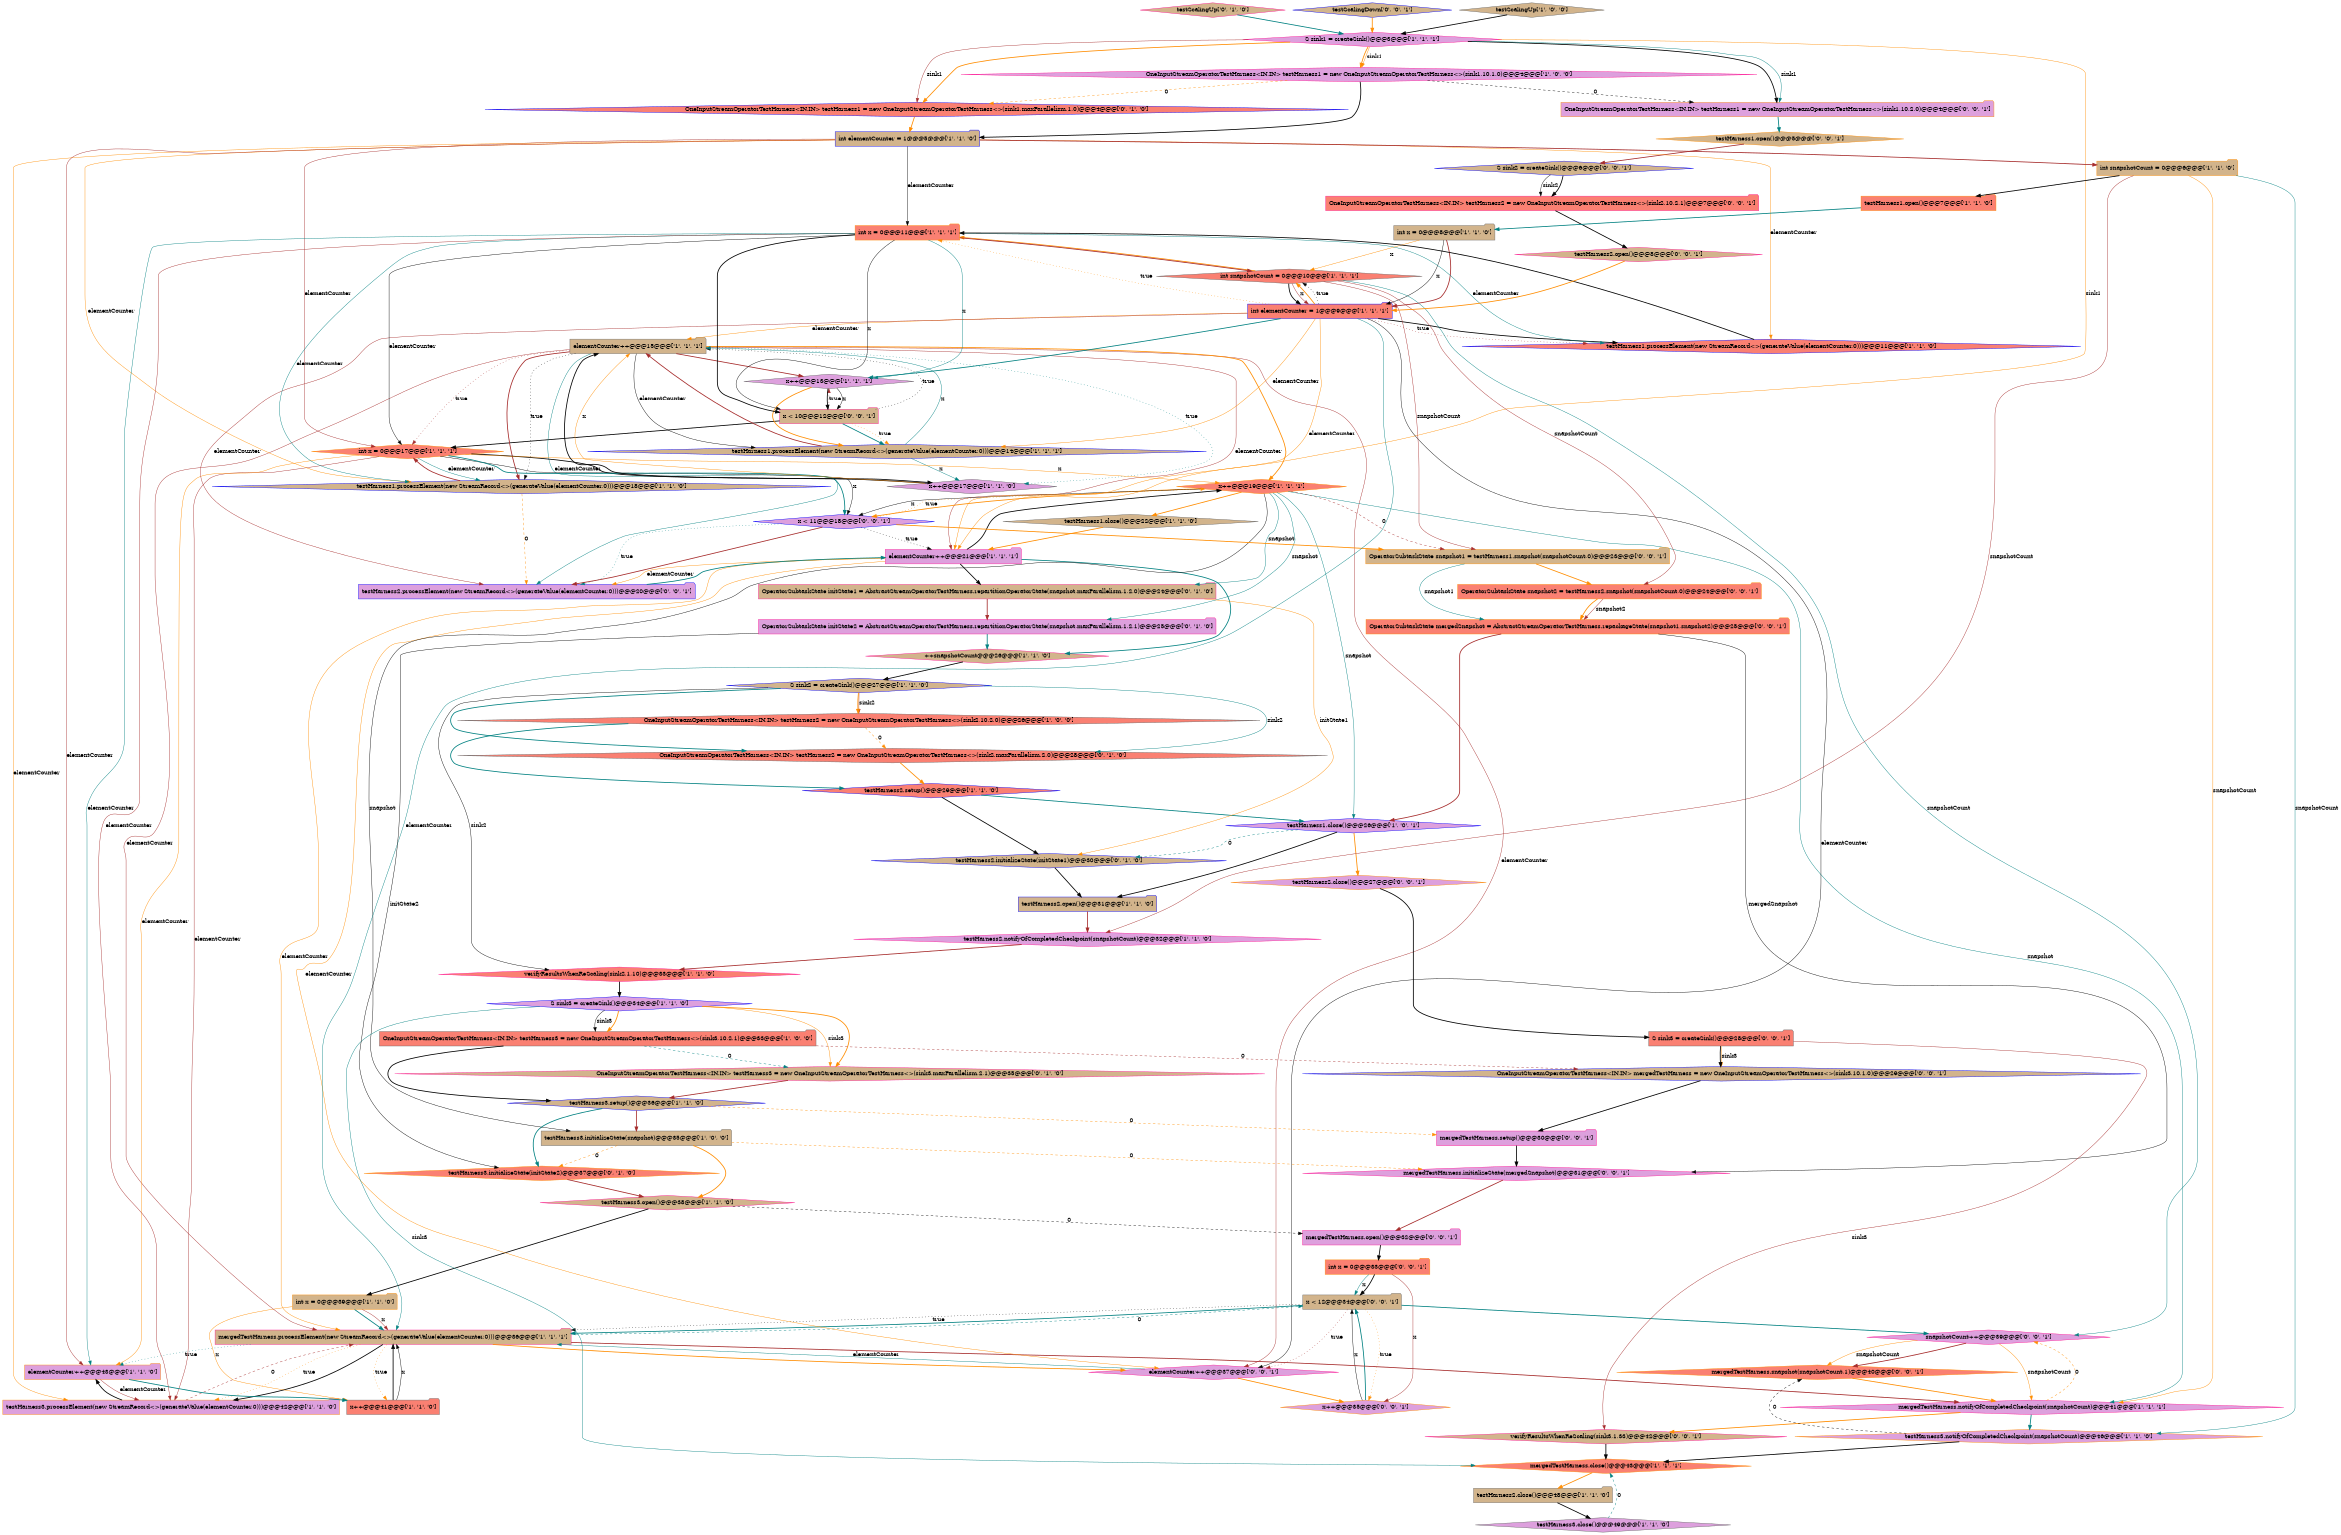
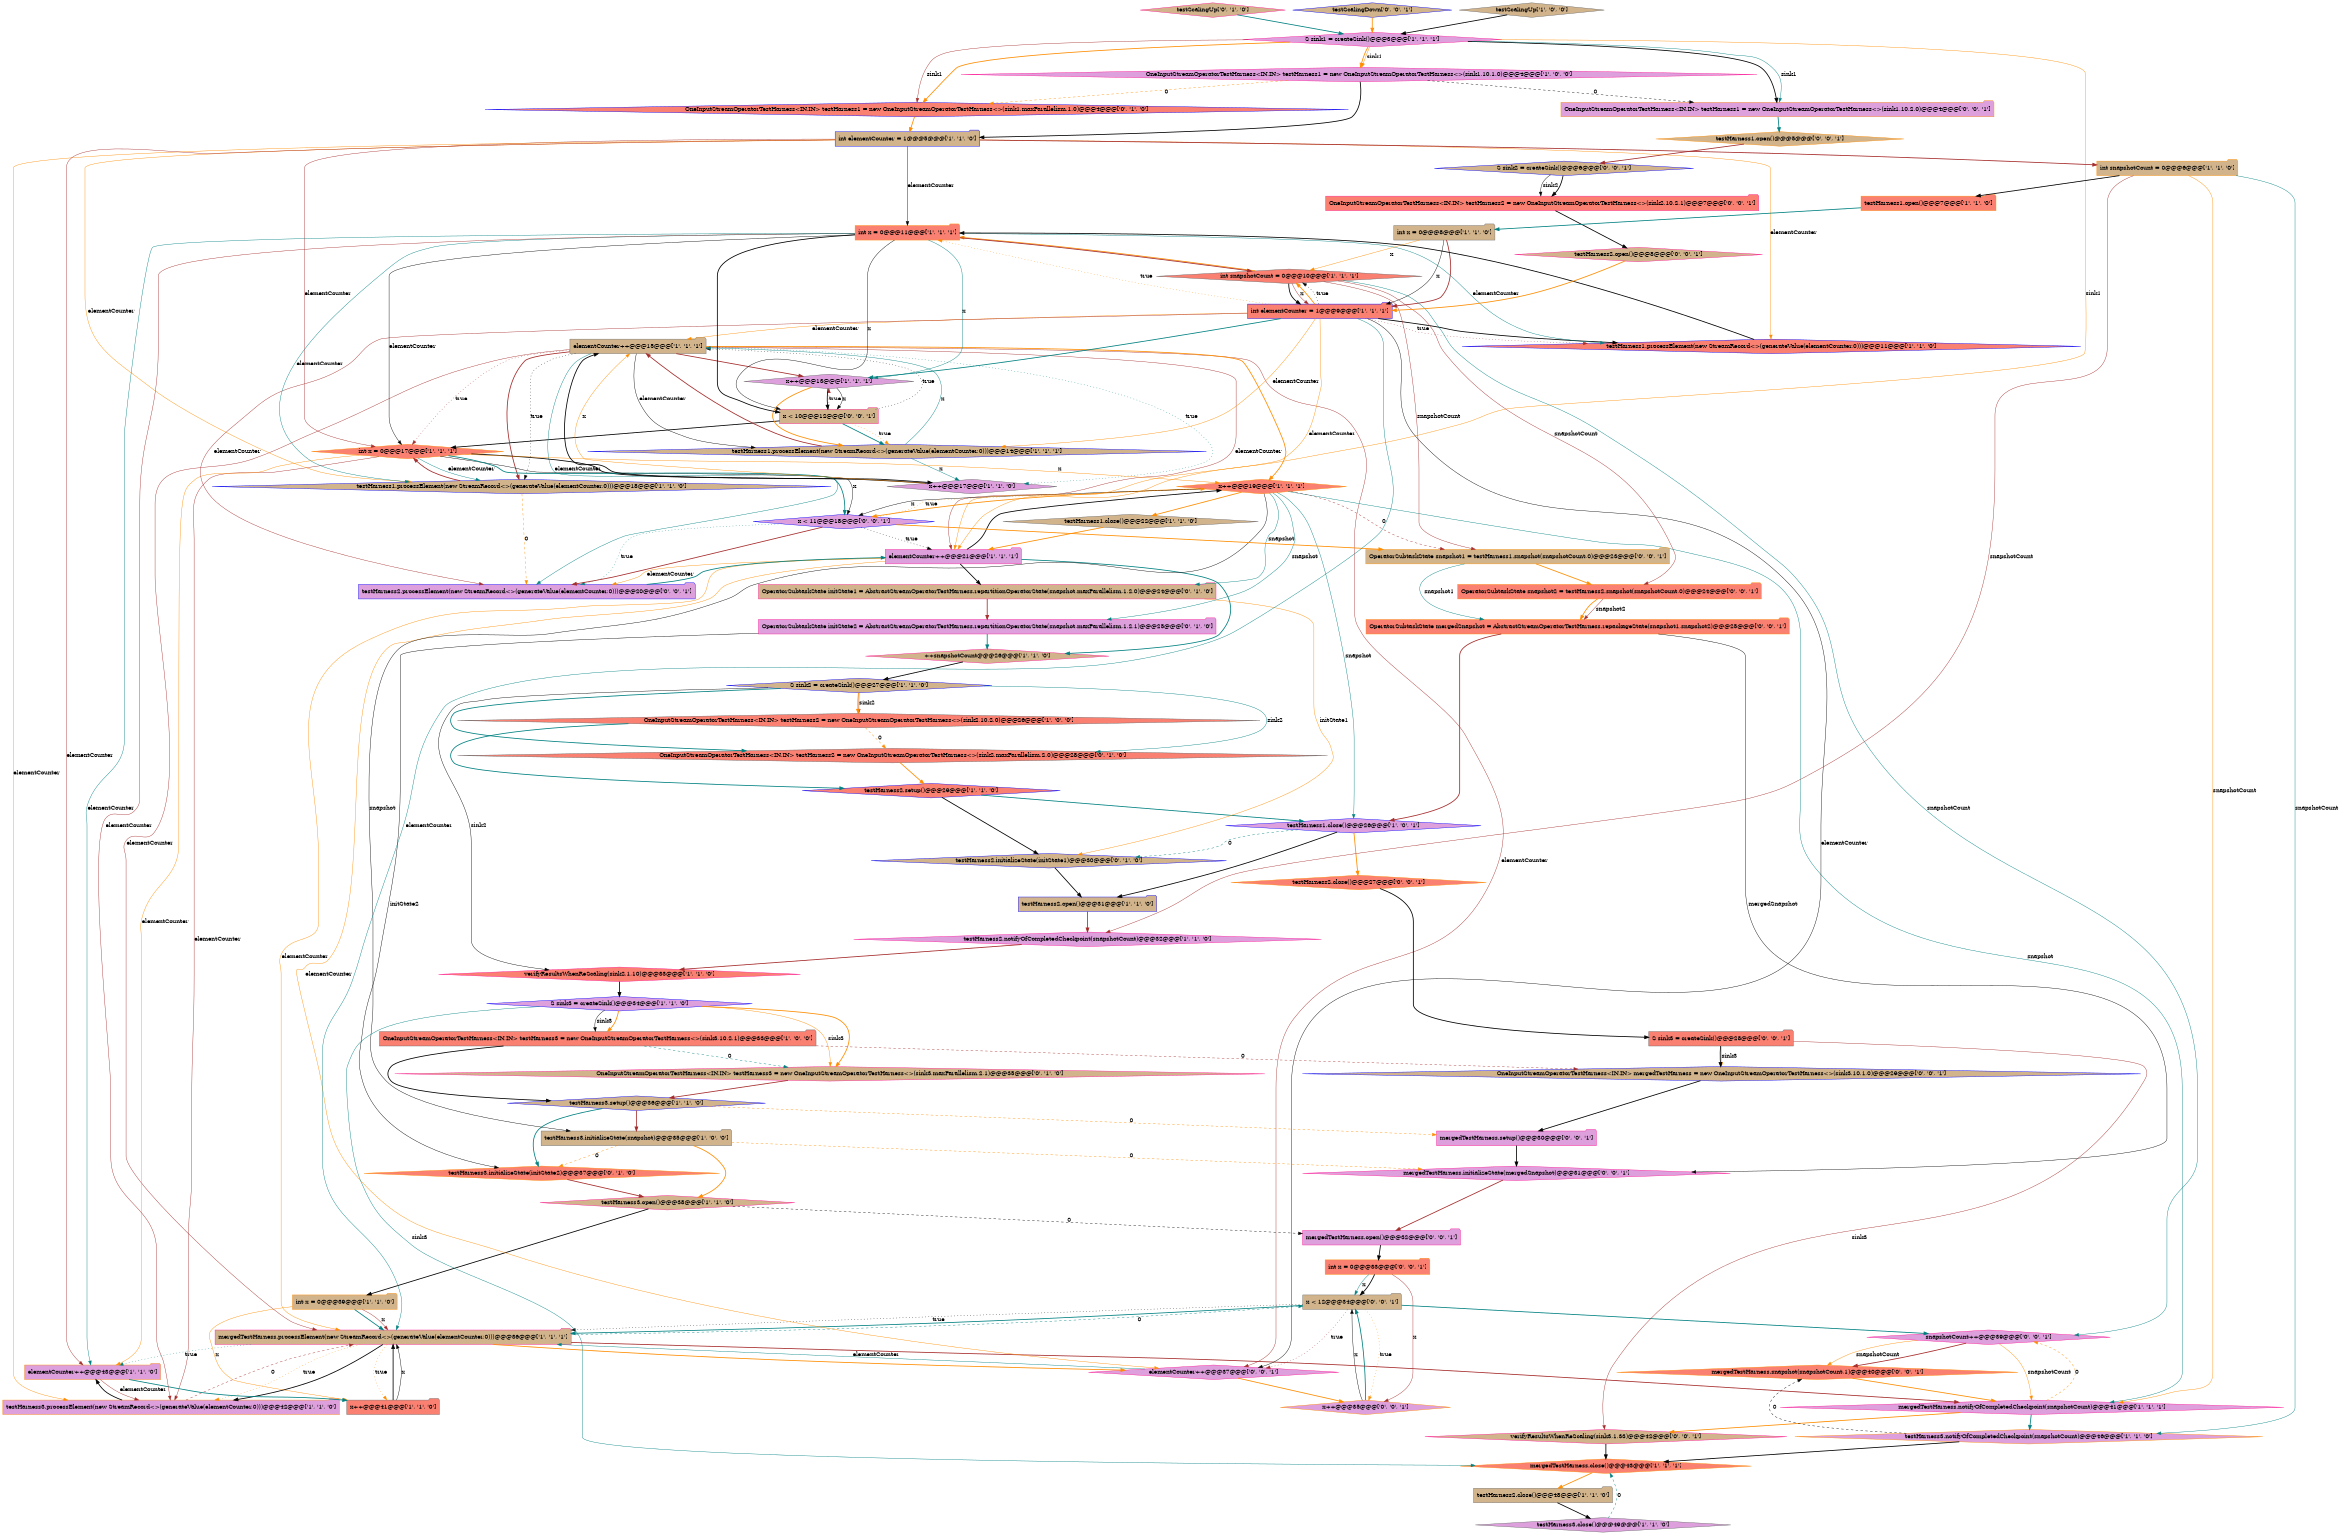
node "testHarness2.close()@@@27@@@['0', '0', '1']": fillcolor plum -> salmon
